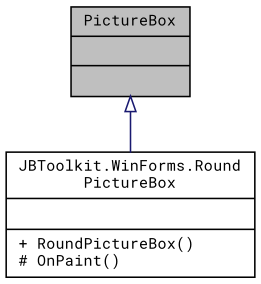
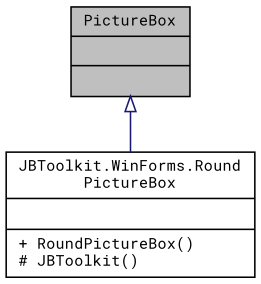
node "JBToolkit.WinForms.Round": text "# OnPaint()" -> "# JBToolkit()"
